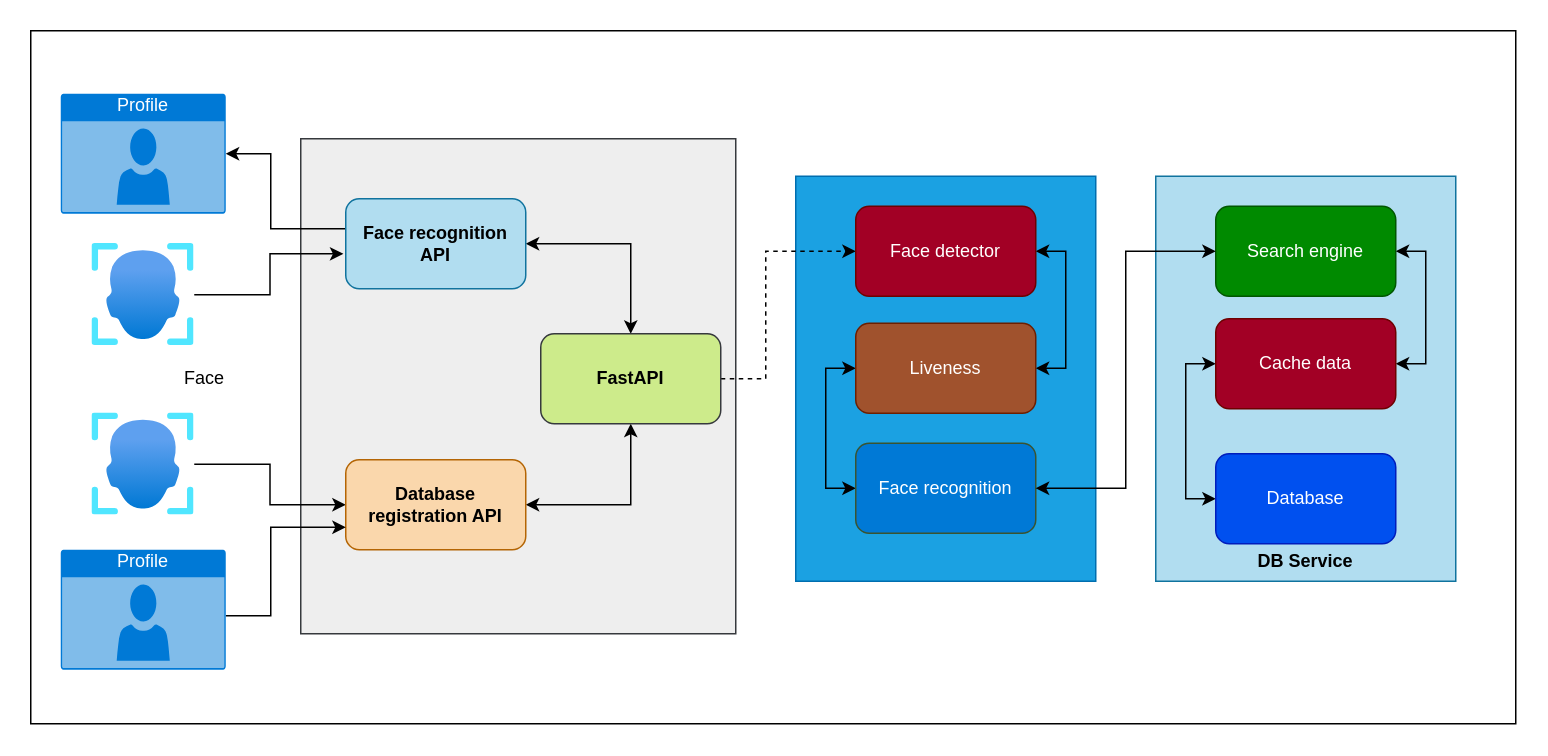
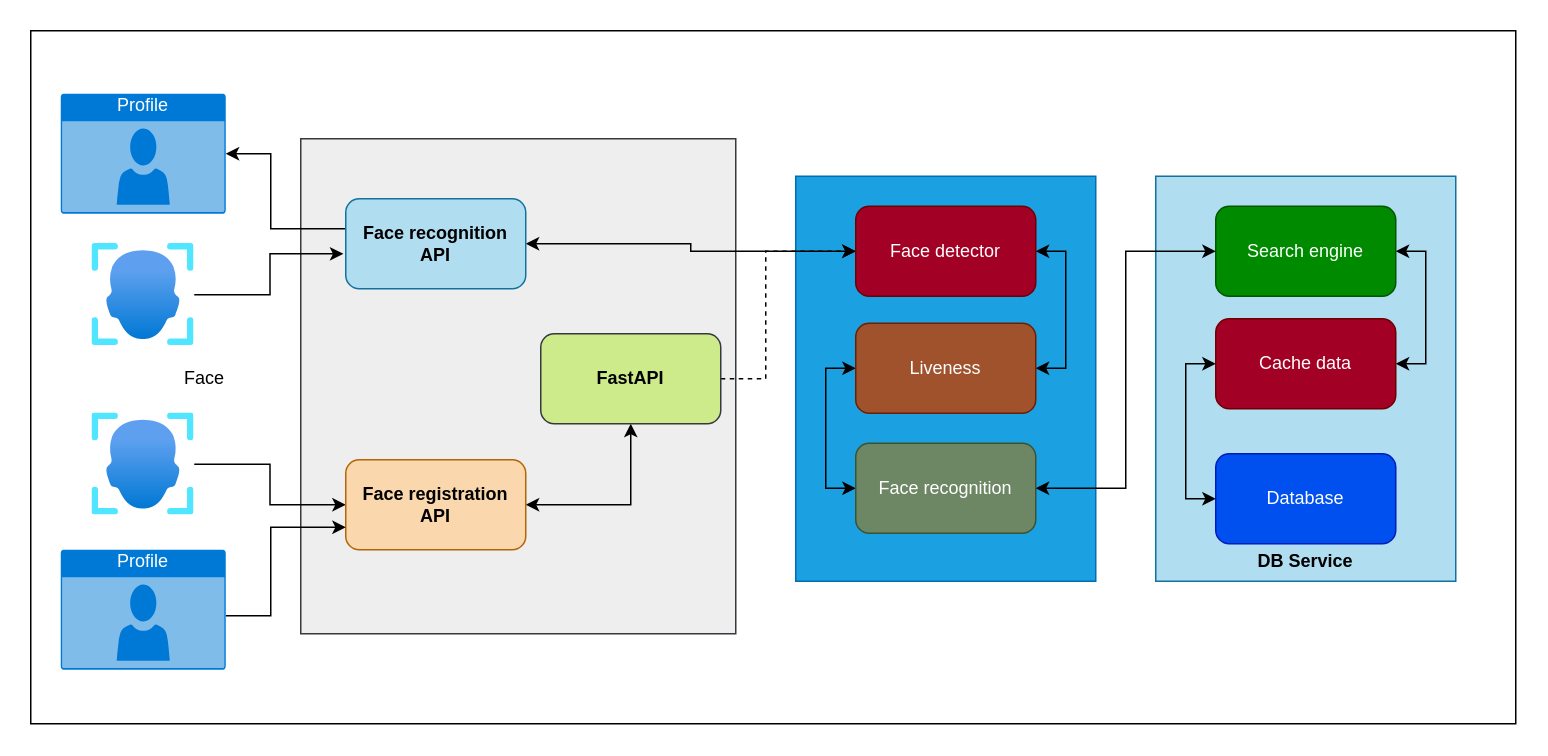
edge "Face recognition API" -- "FastAPI": now "Face recognition API" -- "Face detector"
node "Face recognition": fillcolor #0079d6 -> #6d8764
node "Database registration API": label "Database registration API" -> "Face registration API"
